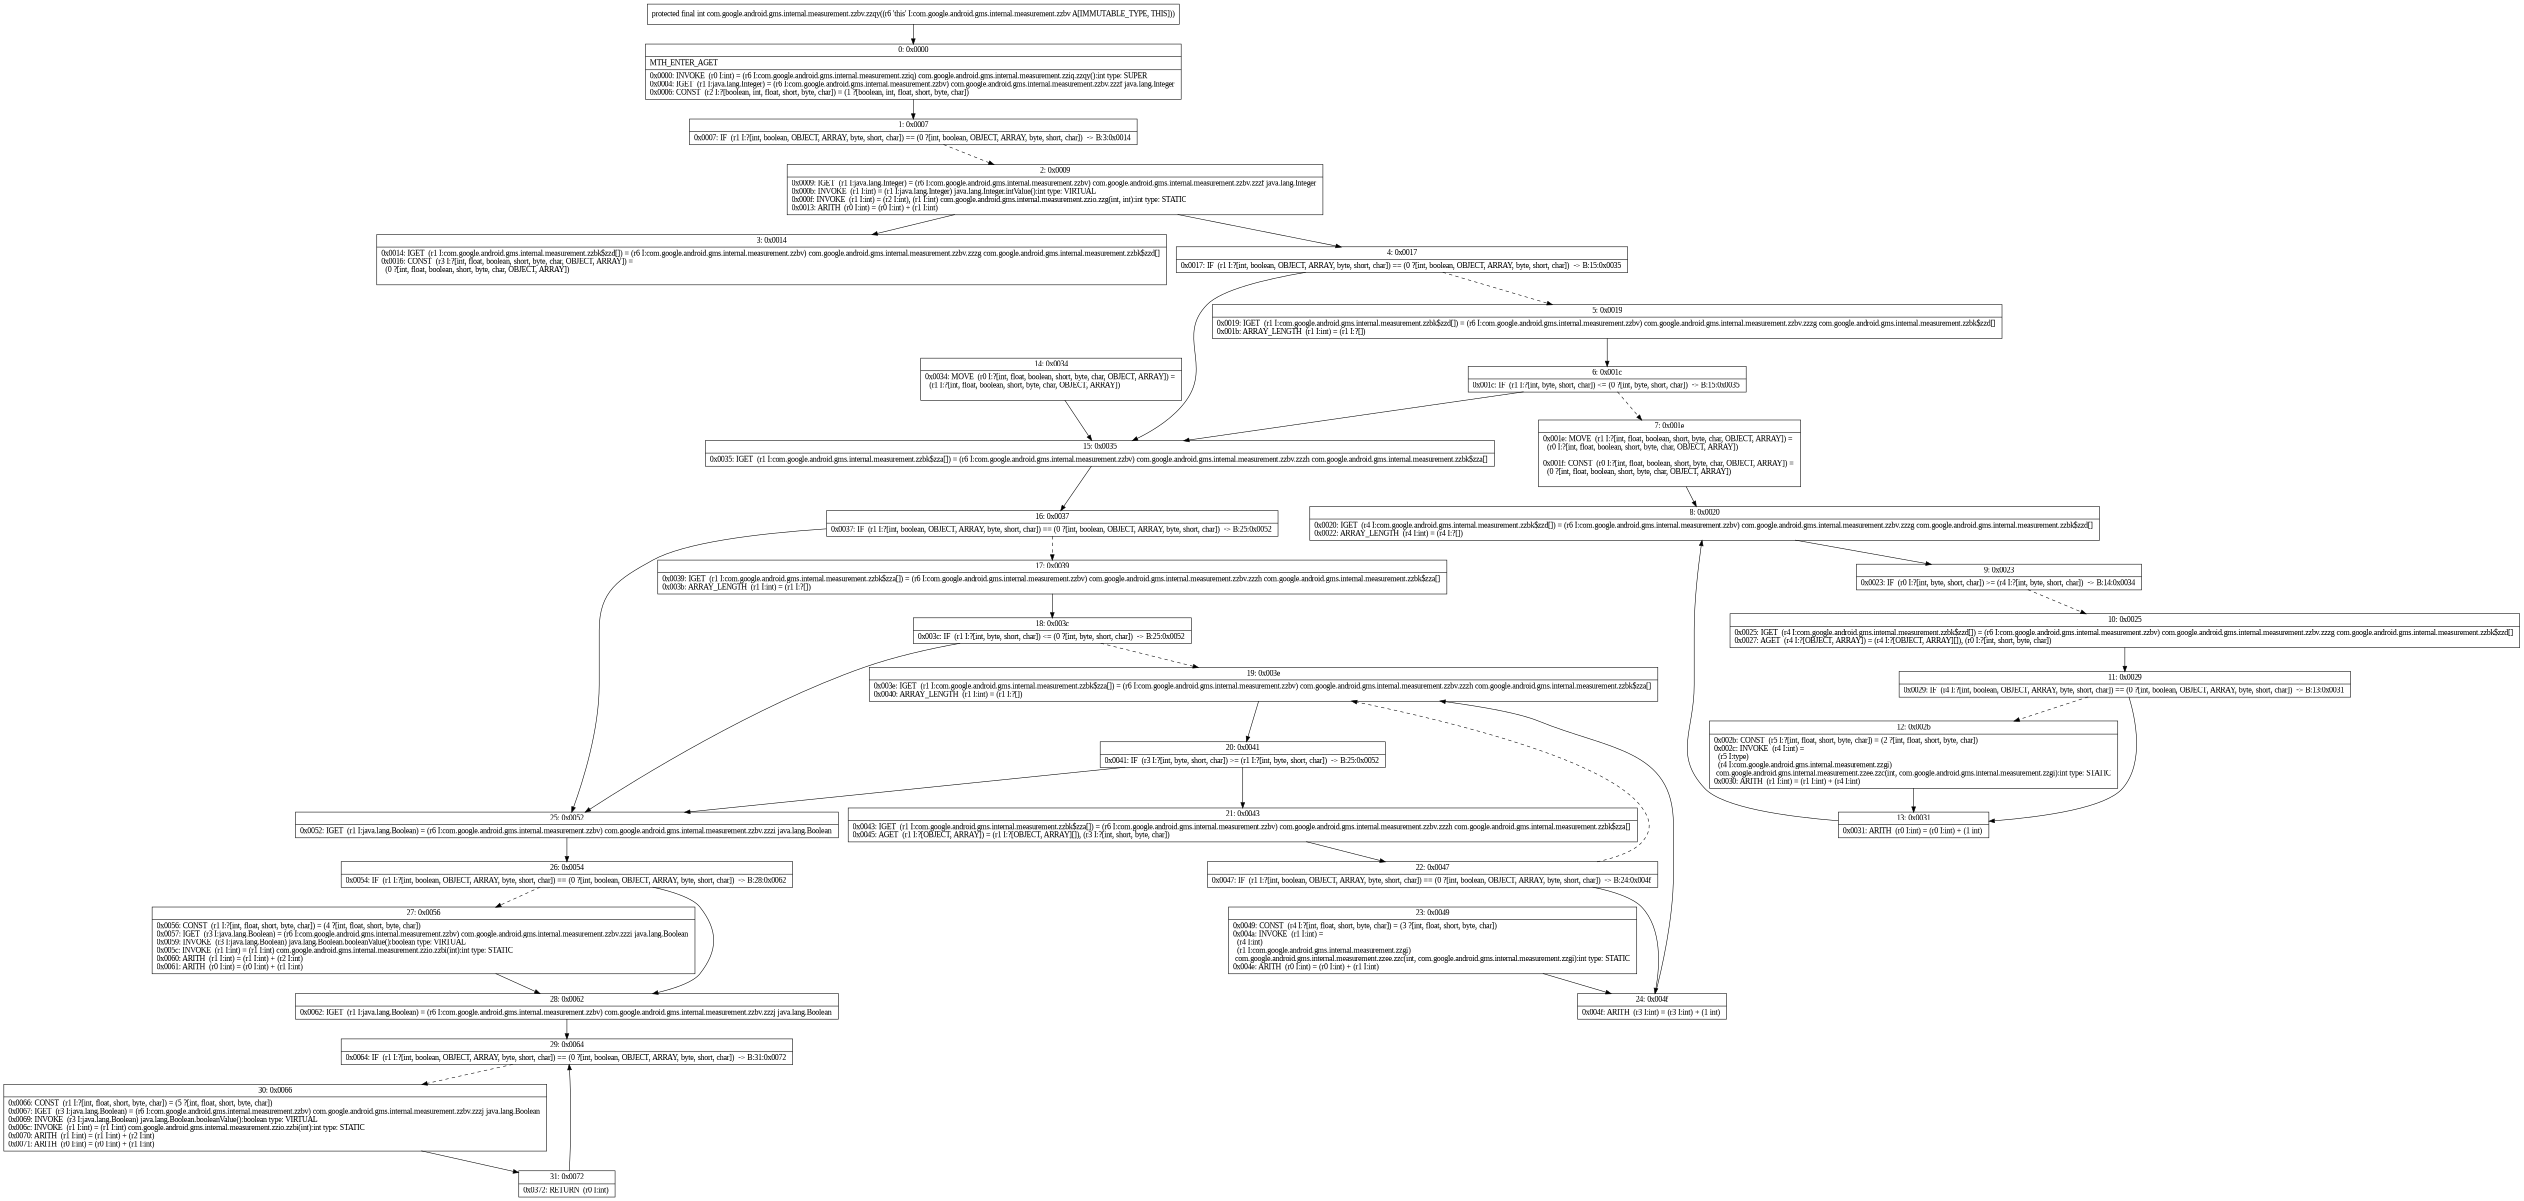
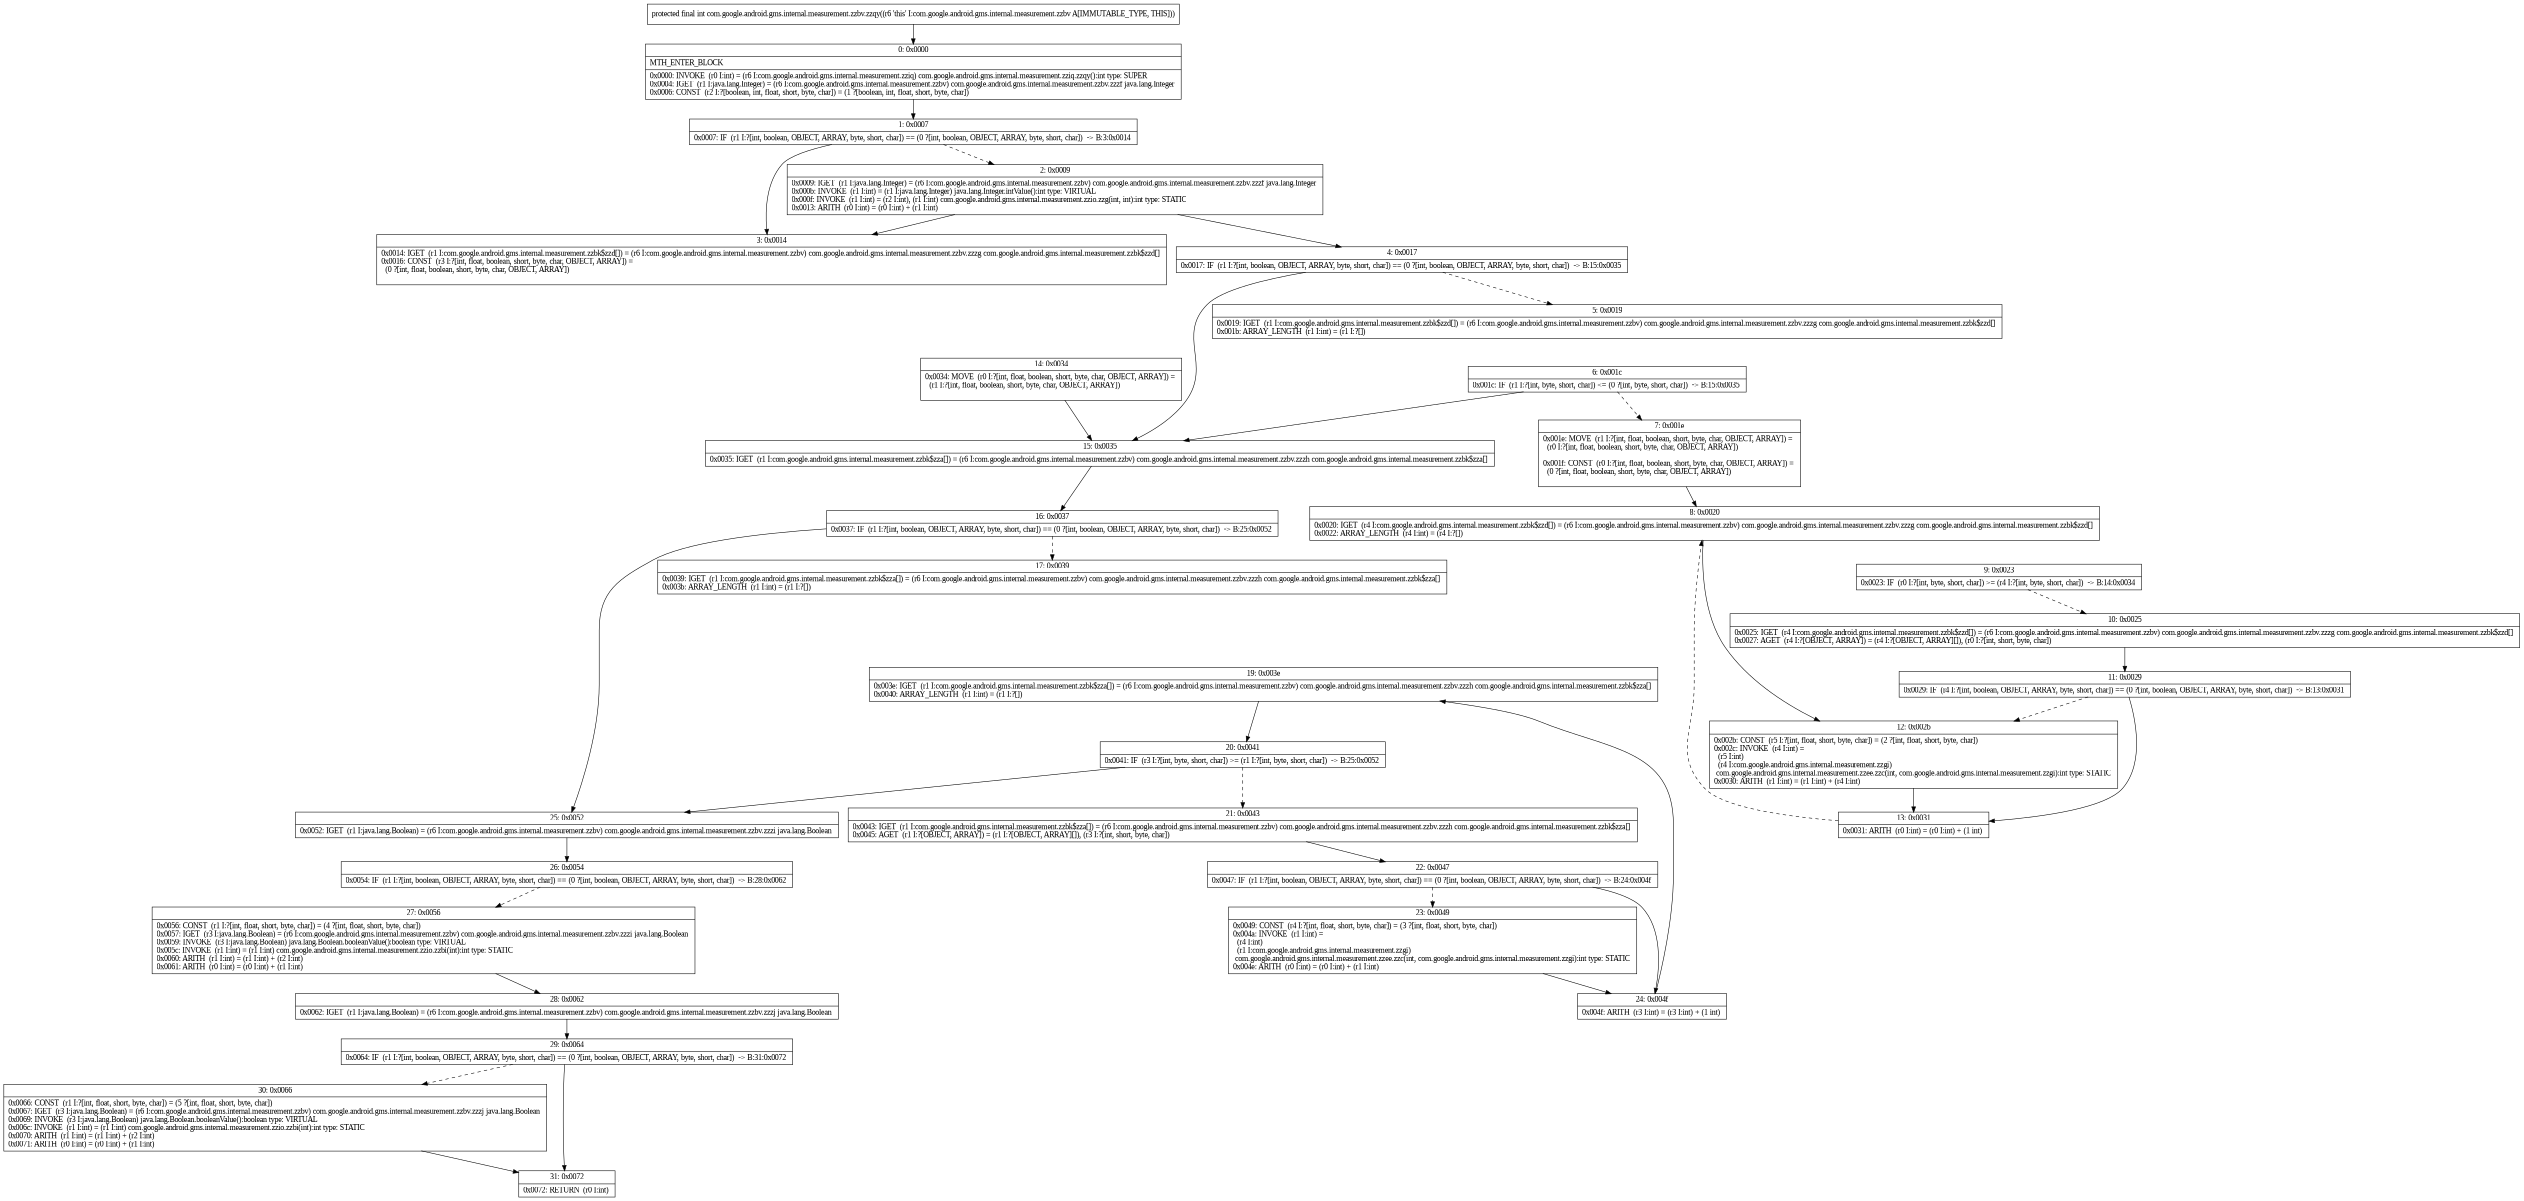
node "0: 0x0000": text "MTH_ENTER_AGET" -> "MTH_ENTER_BLOCK"
edge "1: 0x0007" -> "3: 0x0014": added
edge "5: 0x0019" -> "6: 0x001c": removed
edge "8: 0x0020" -> "9: 0x0023": now "8: 0x0020" -> "12: 0x002b"
node "18: 0x003c": removed
edge "13: 0x0031" -> "8: 0x0020": style solid -> dashed
edge "22: 0x0047" -> "19: 0x003e": now "22: 0x0047" -> "23: 0x0049"
node "12: 0x002b": text "(r5 I:type)" -> "(r5 I:int)"
edge "20: 0x0041" -> "21: 0x0043": style solid -> dashed
edge "26: 0x0054" -> "28: 0x0062": removed
edge "31: 0x0072" -> "29: 0x0064": reversed
node "31: 0x0072": text "0x0372: RETURN  (r0 I:int)" -> "0x0072: RETURN  (r0 I:int)"
